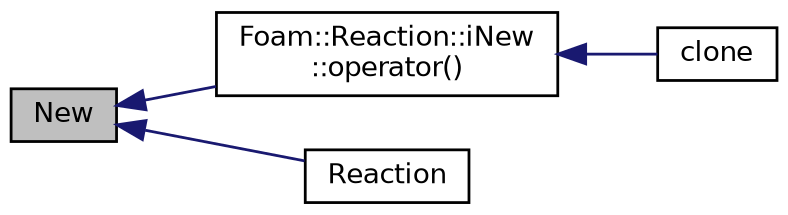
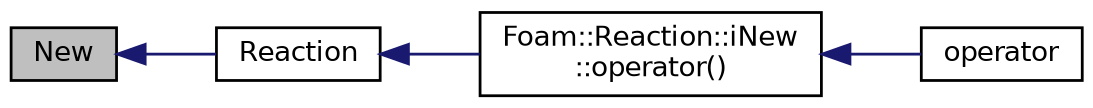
node "clone": label "clone" -> "operator"
edge "Foam::Reaction::iNew ::operator()" -> "New": now "Foam::Reaction::iNew ::operator()" -> "Reaction"
